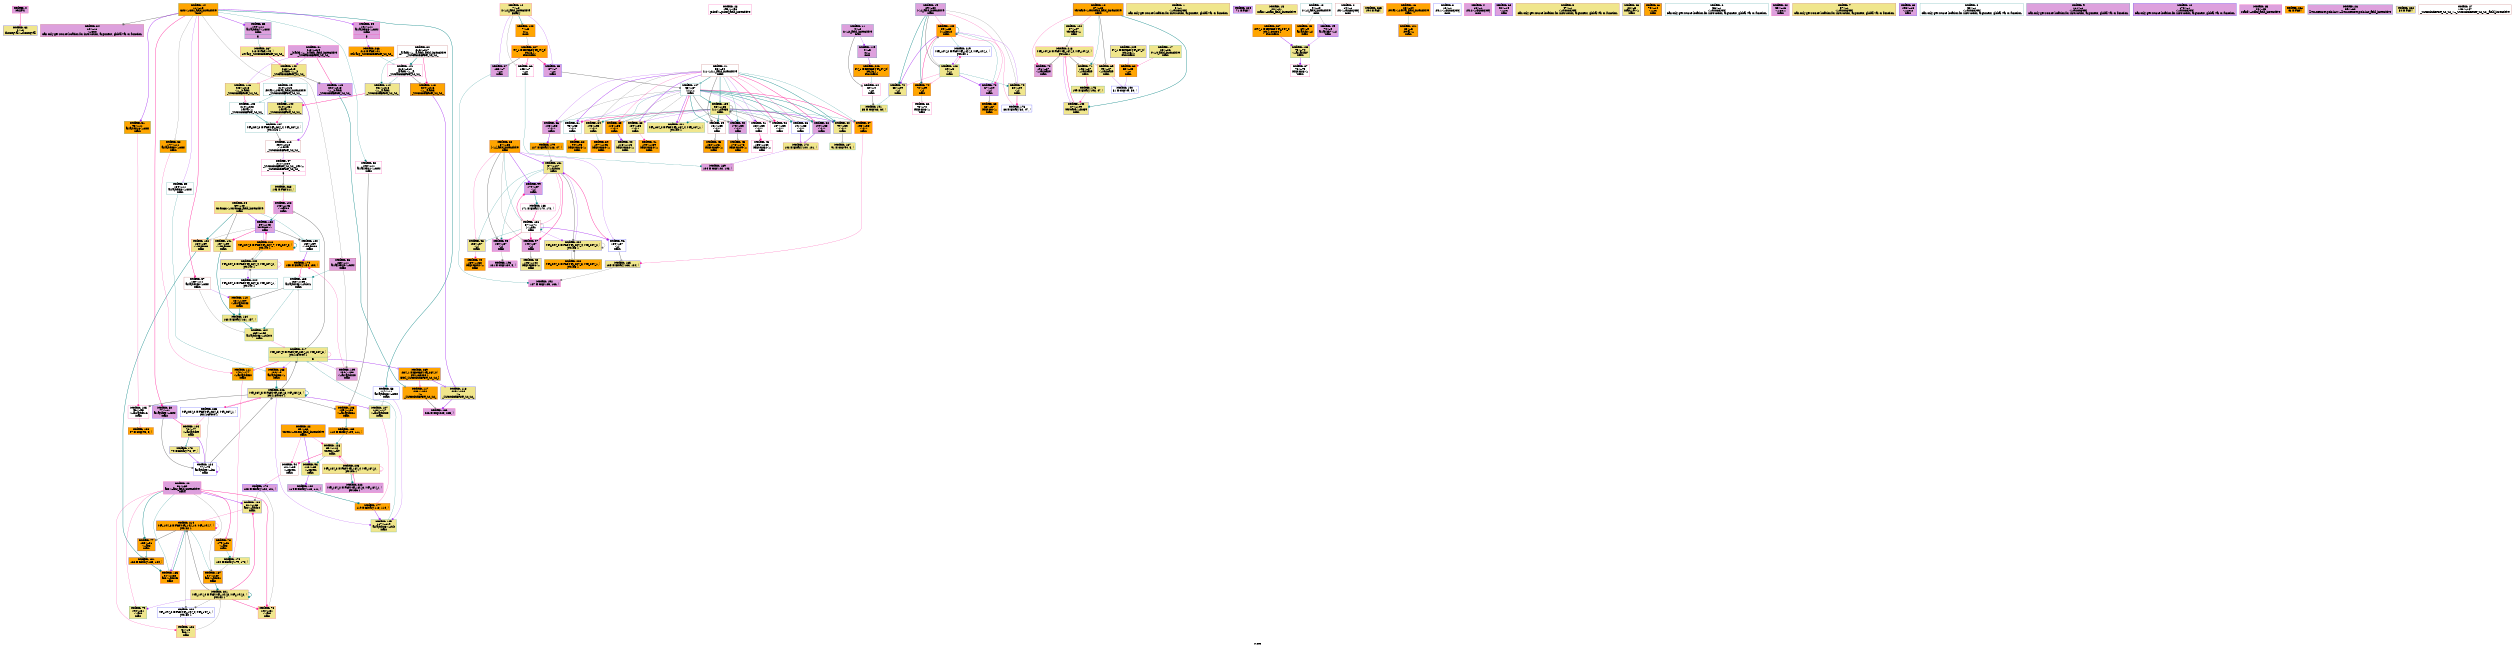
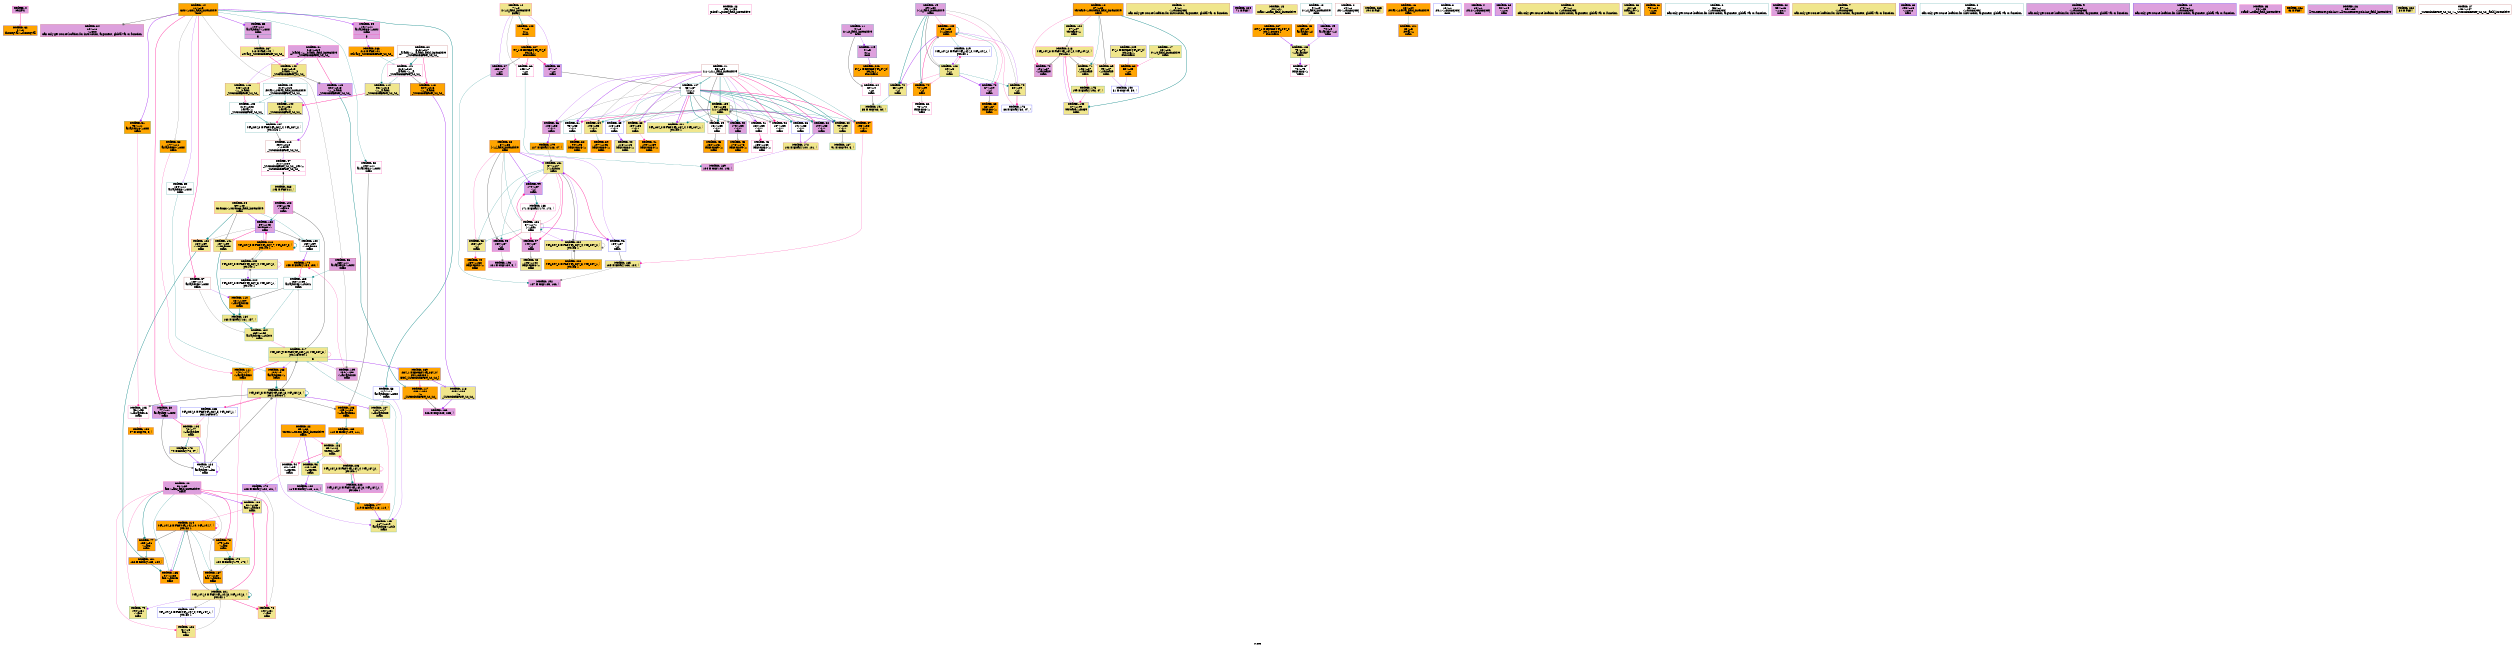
node "NodeID: 32": fillcolor khaki -> orange
node "NodeID: 85": fillcolor orange -> white
edge "NodeID: 132" -> "NodeID: 101": arrowhead box -> odot
edge "NodeID: 214" -> "NodeID: 220": now "NodeID: 214" -> "NodeID: 78"
